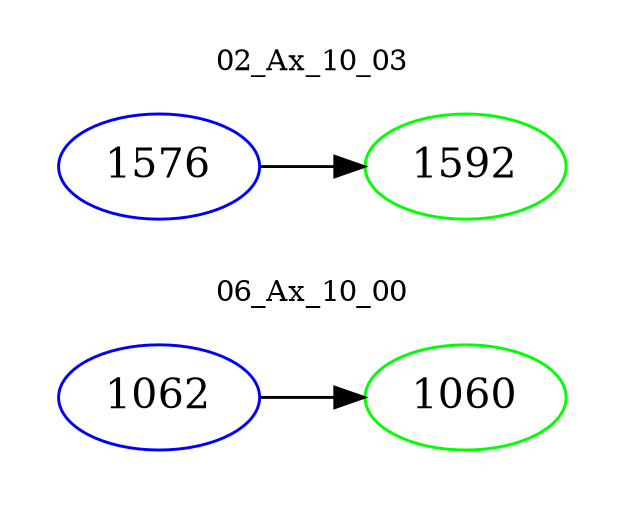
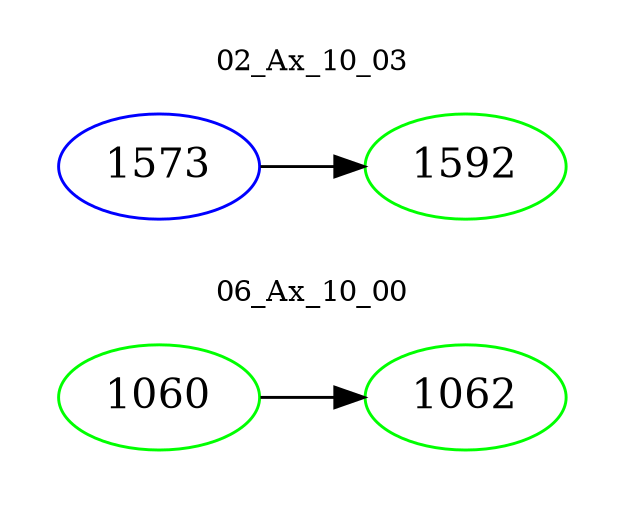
node "1576": label "1576" -> "1573"
node "1062": color blue -> green
edge "1062" -> "1060": reversed
